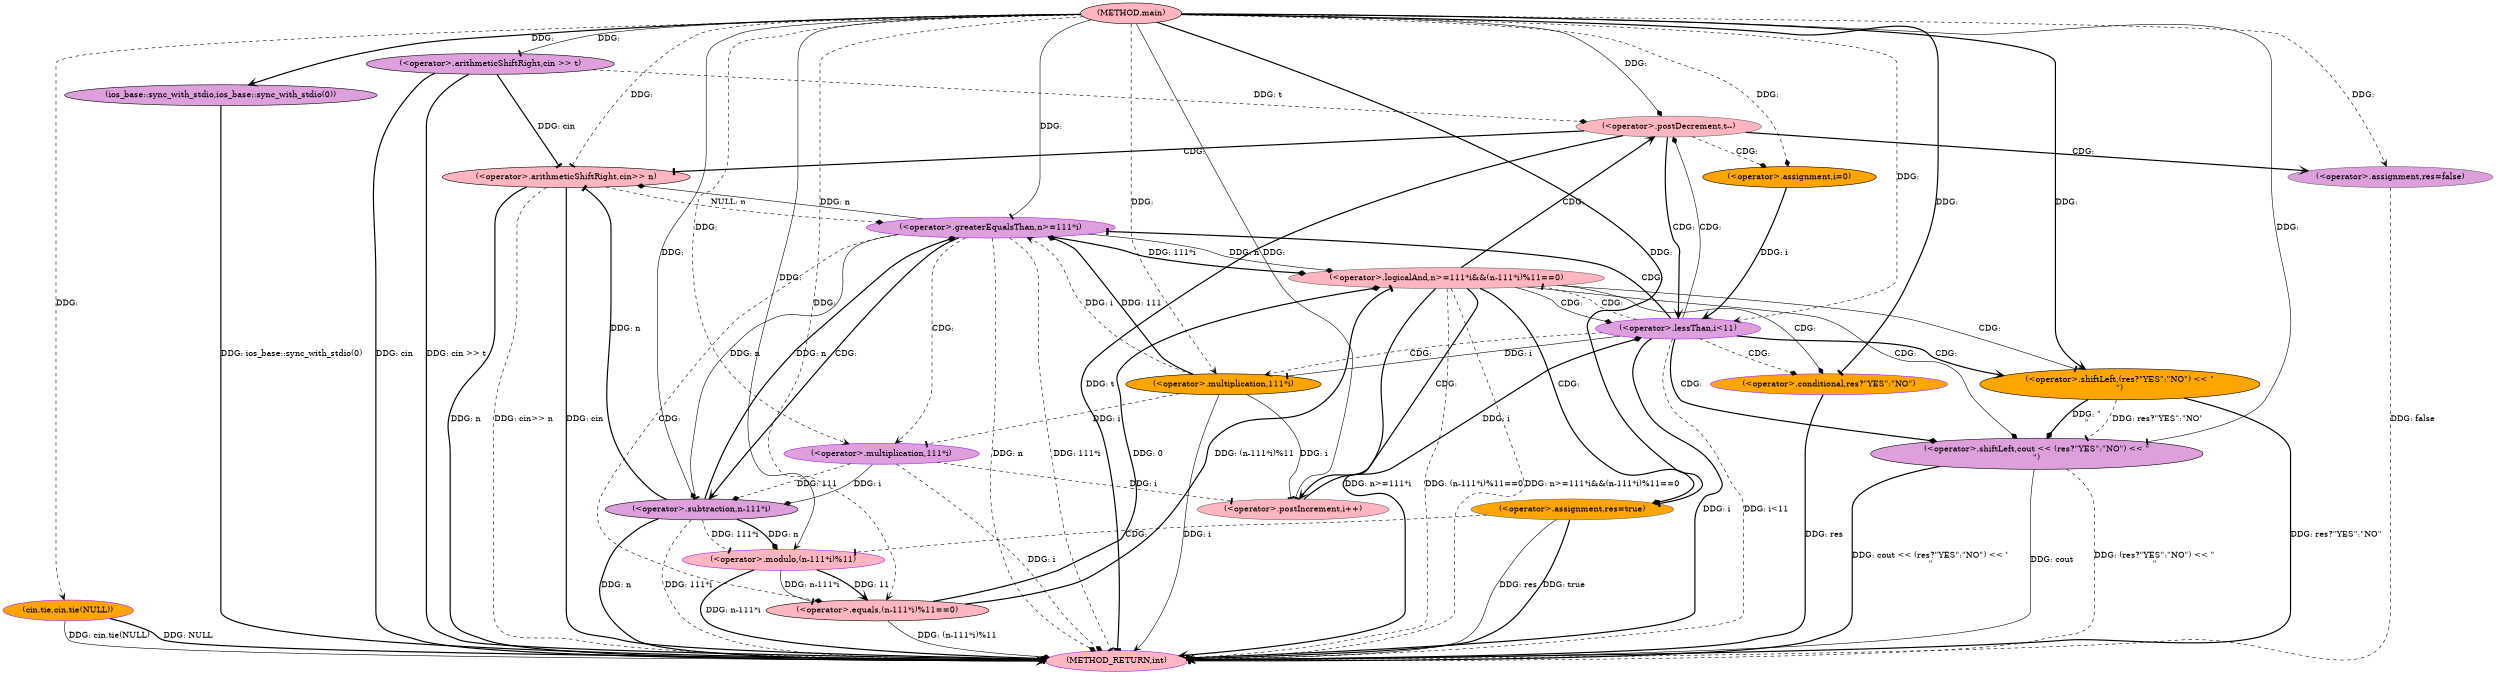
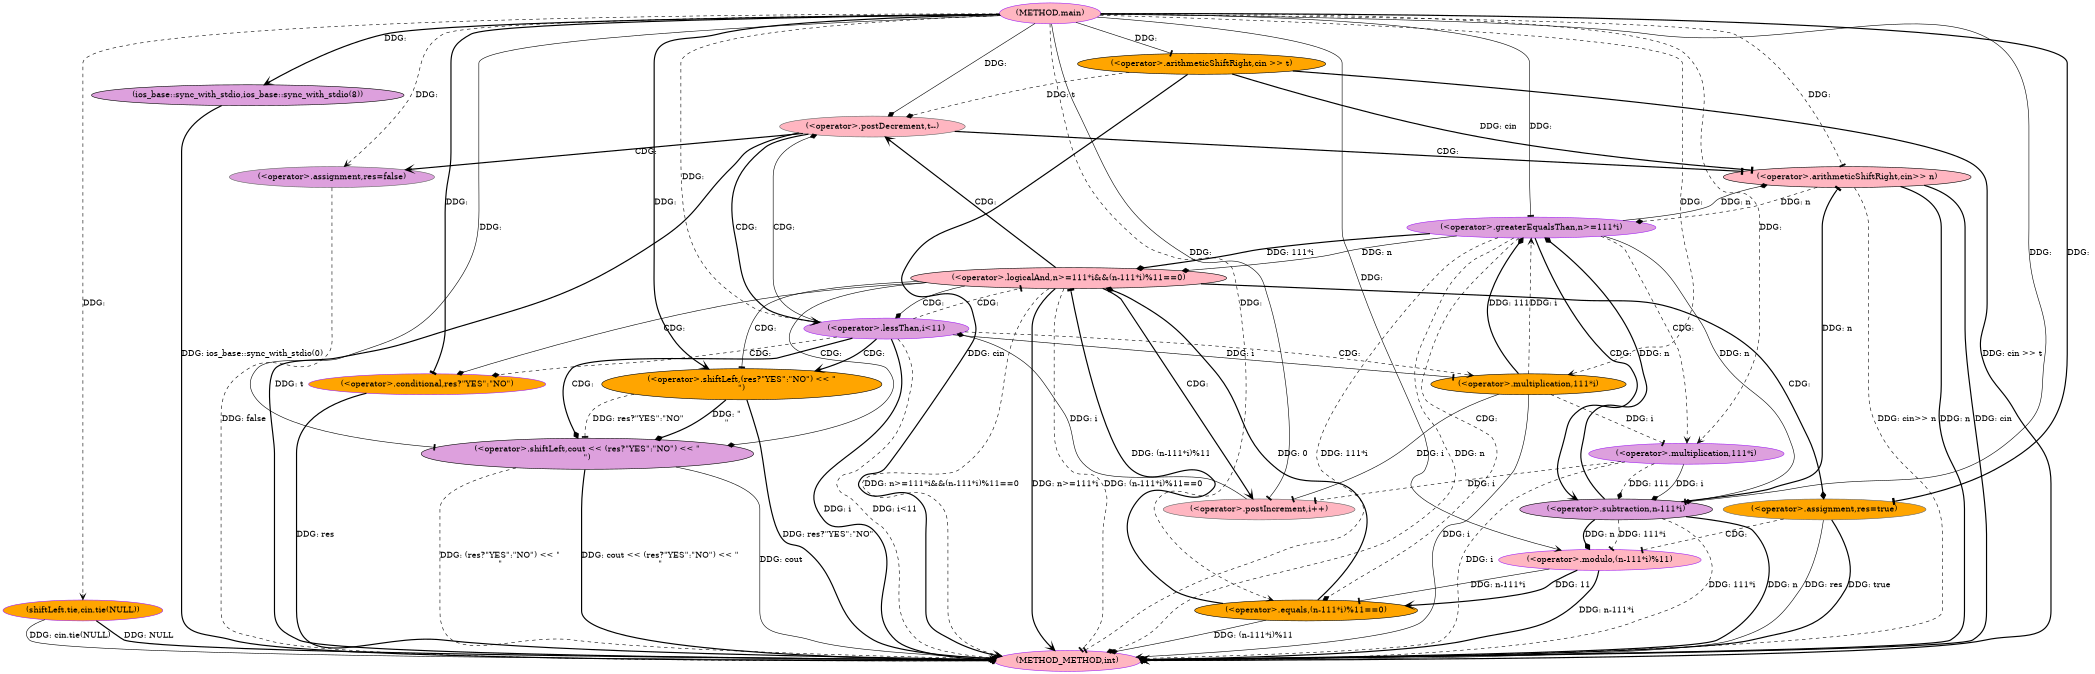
node "(METHOD,main)": color black -> purple
node "(<operator>.arithmeticShiftRight,cin >> t)": fillcolor plum -> orange
node "(ios_base::sync_with_stdio,ios_base::sync_with_stdio(0))": label "(ios_base::sync_with_stdio,ios_base::sync_with_stdio(0))" -> "(ios_base::sync_with_stdio,ios_base::sync_with_stdio(8))"
node "(<operator>.assignment,i=0)": removed
edge "(<operator>.arithmeticShiftRight,cin>> n)" -> "(<operator>.greaterEqualsThan,n>=111*i)": label "NULL: n" -> "DDG: n"
edge "(<operator>.lessThan,i<11)" -> "(<operator>.greaterEqualsThan,n>=111*i)": removed, label "CDG:"
node "(<operator>.logicalAnd,n>=111*i&&(n-111*i)%11==0)": color gray40 -> black
edge "(<operator>.postIncrement,i++)" -> "(<operator>.lessThan,i<11)": style bold -> solid
node "(cin.tie,cin.tie(NULL))": label "(cin.tie,cin.tie(NULL))" -> "(shiftLeft.tie,cin.tie(NULL))"
node "(<operator>.equals,(n-111*i)%11==0)": fillcolor lightpink -> orange
node "(METHOD_RETURN,int)": label "(METHOD_RETURN,int)" -> "(METHOD_METHOD,int)"
